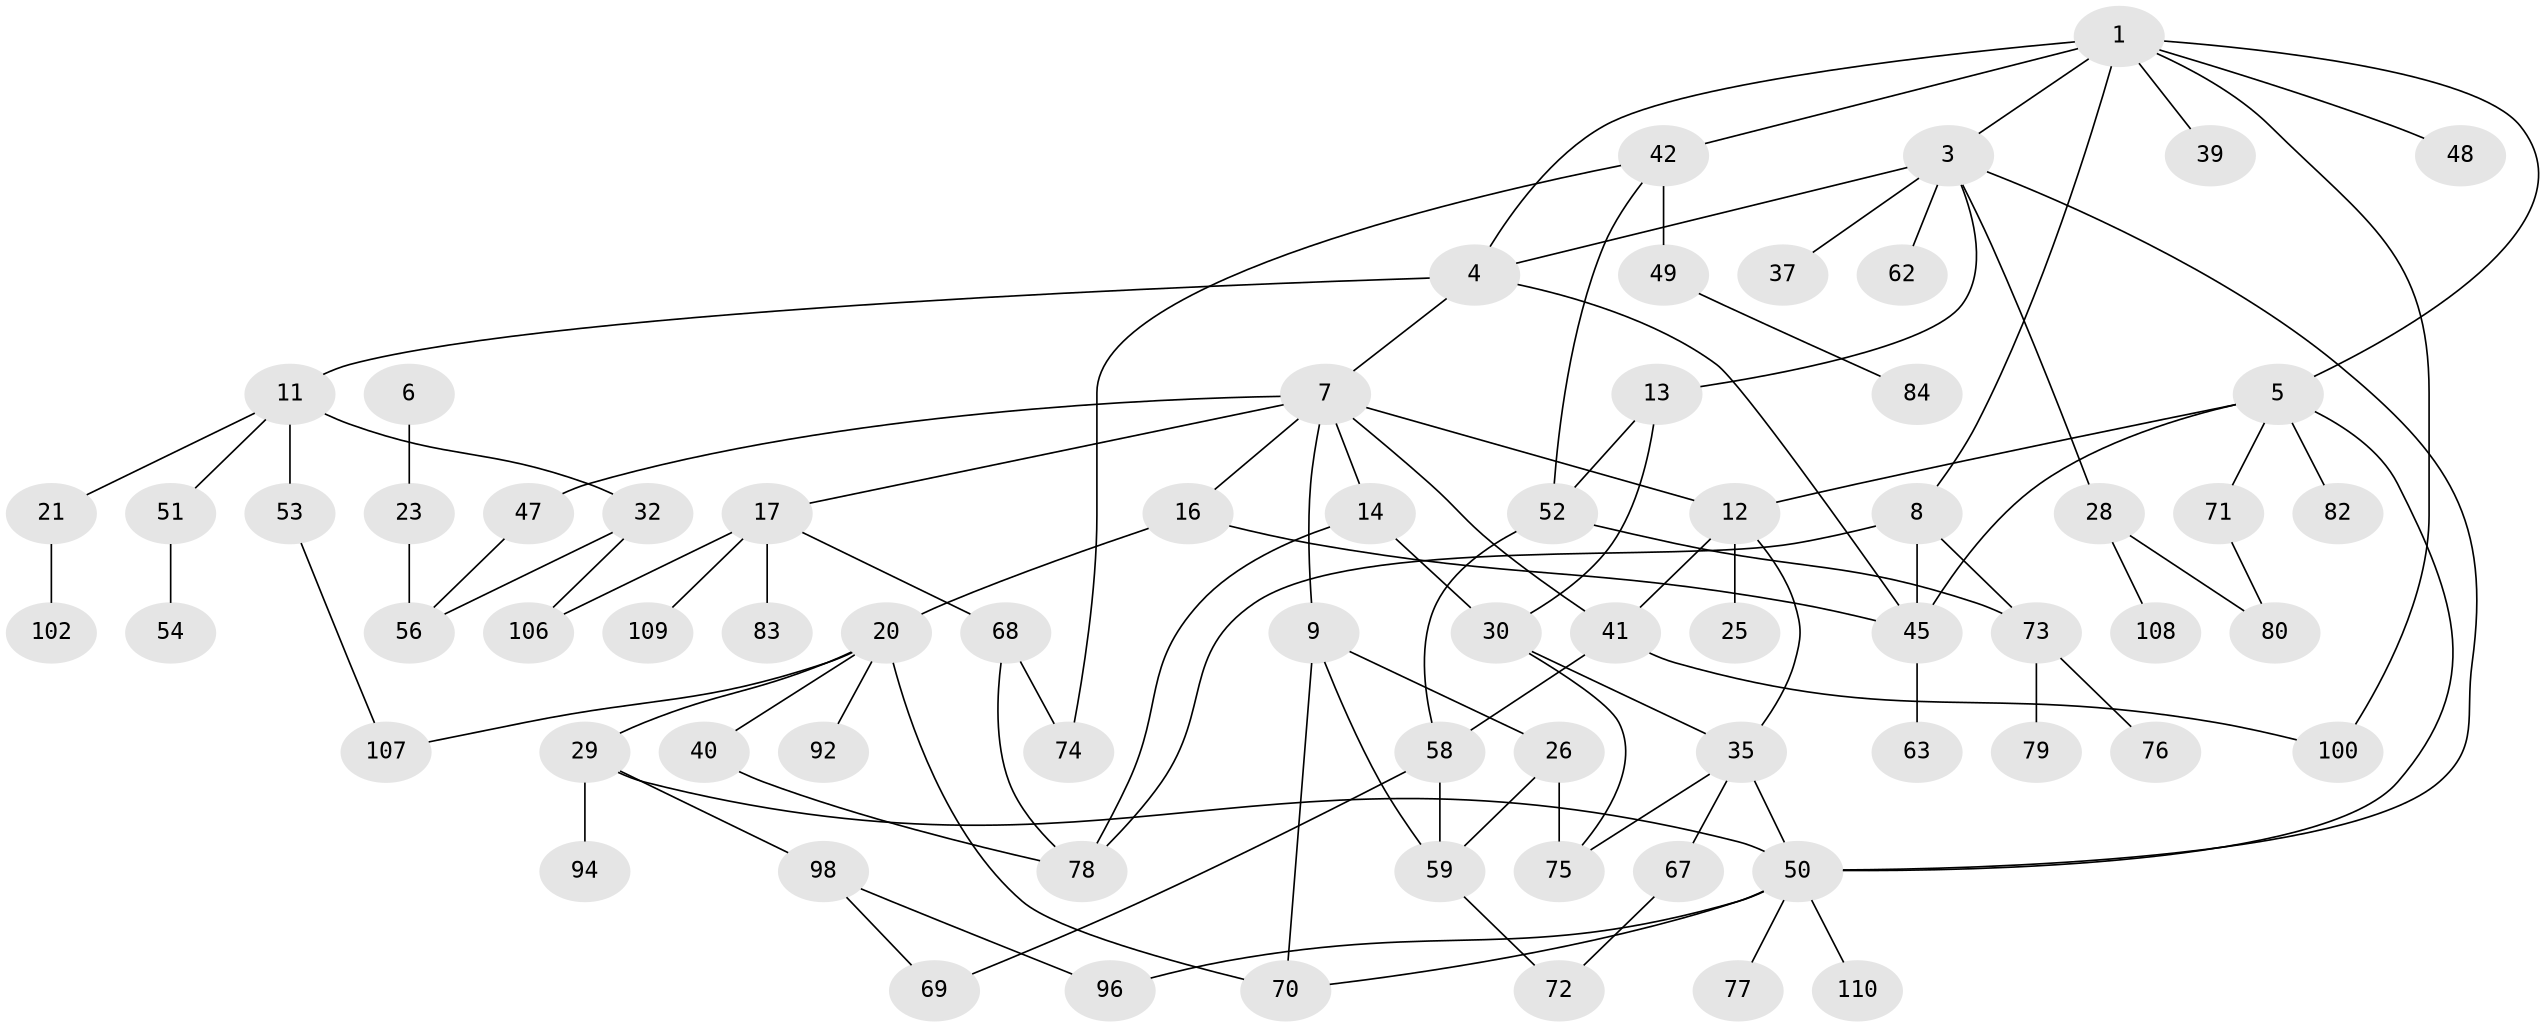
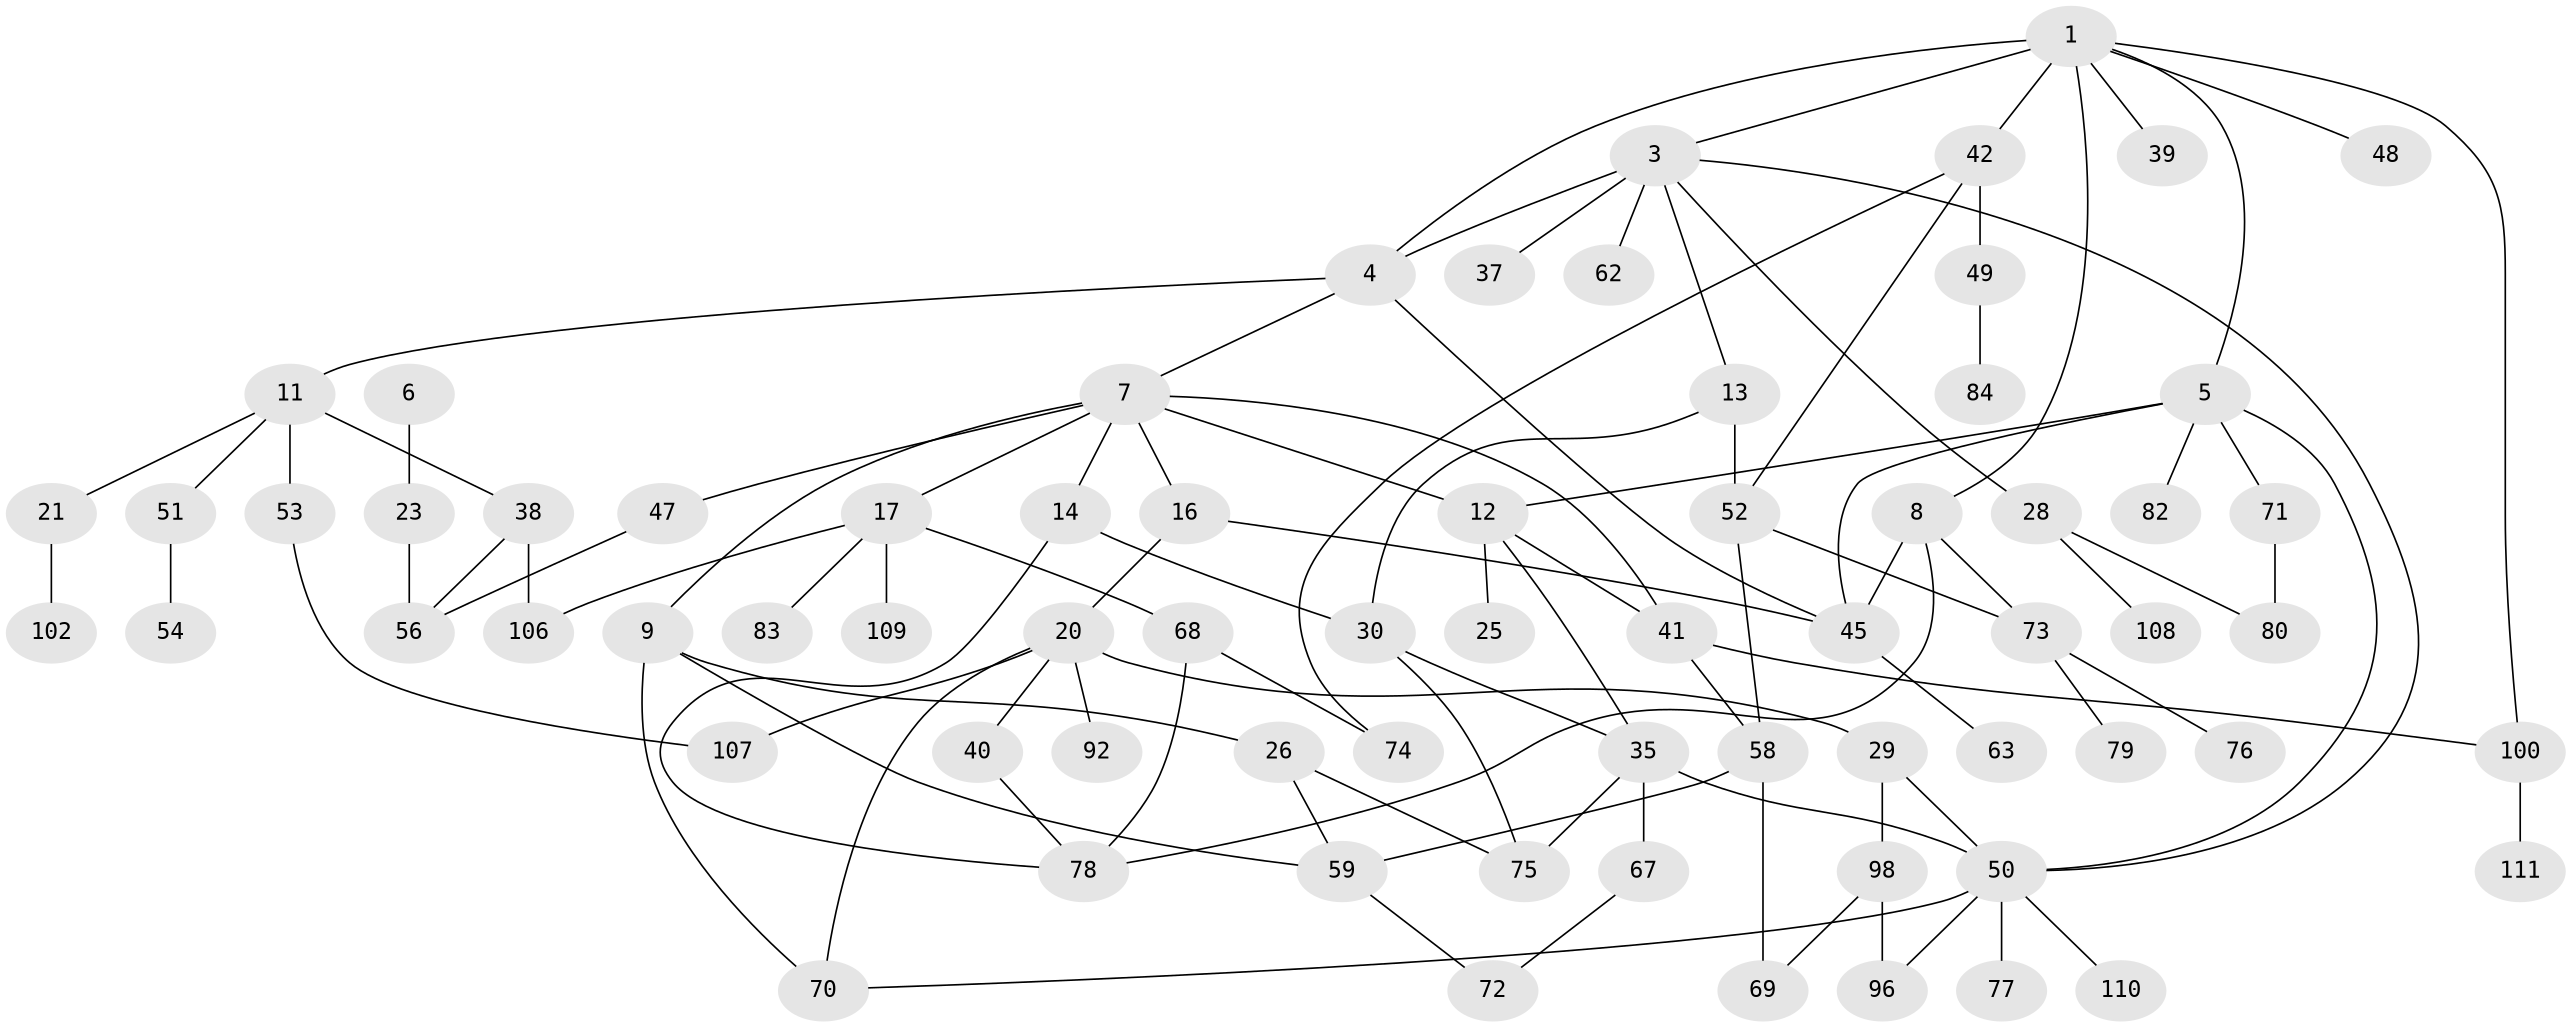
node "32": label "32" -> "38"
node "94": removed
node "111": added
